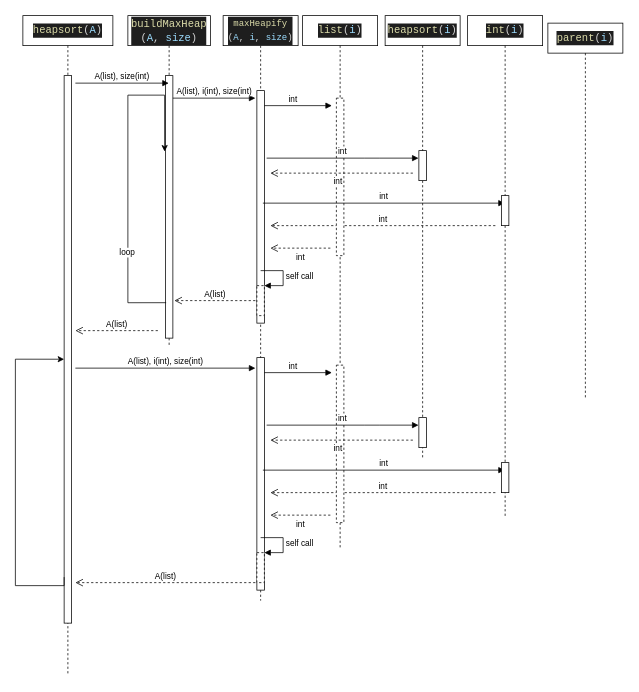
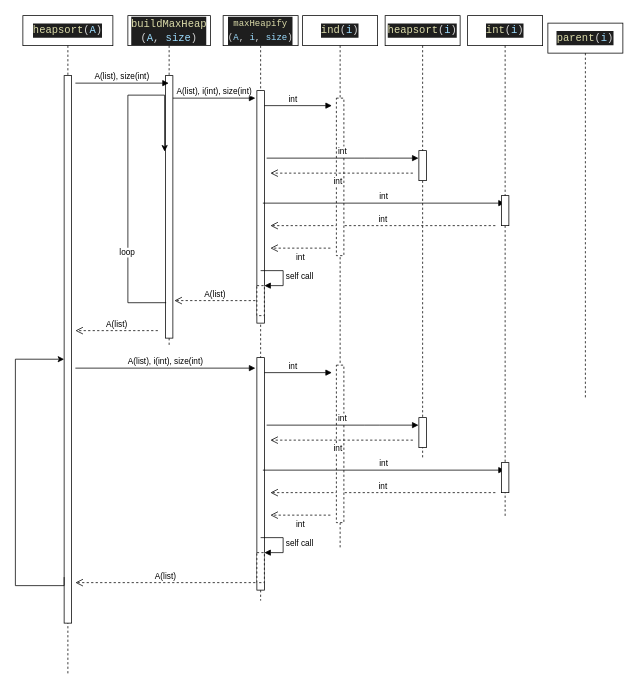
node "list(i)": label "list(i)" -> "ind(i)"
